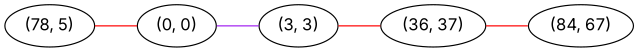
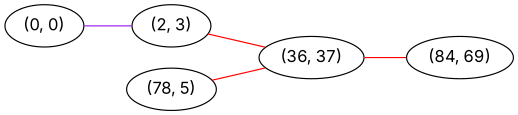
edge "(78, 5)" -- "(0, 0)": now "(78, 5)" -- "(36, 37)"
node "(3, 3)": label "(3, 3)" -> "(2, 3)"
node "(84, 67)": label "(84, 67)" -> "(84, 69)"
